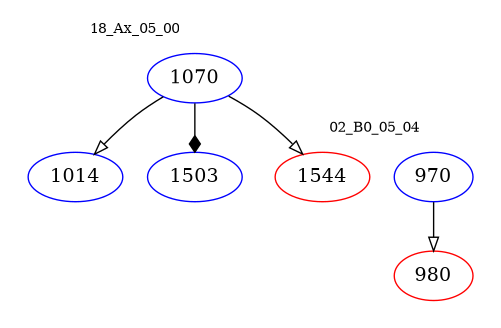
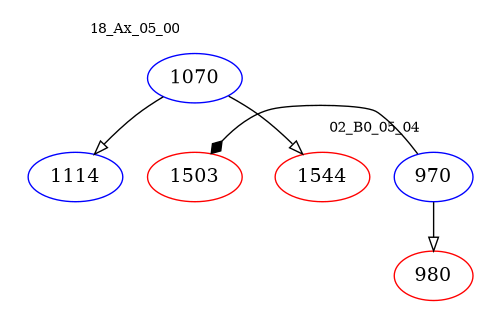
edge "1070" -> "1503": now "970" -> "1503"
node "1014": label "1014" -> "1114"
node "1503": color blue -> red
